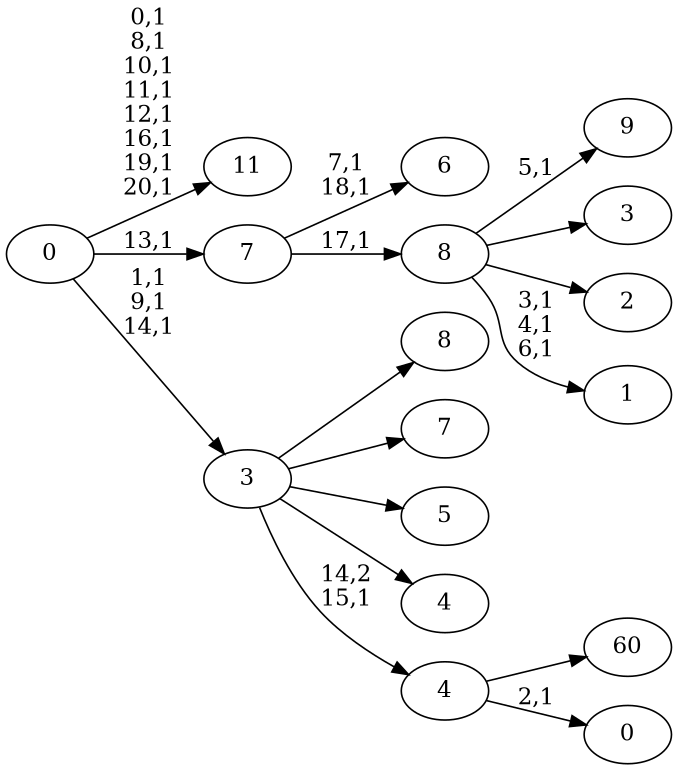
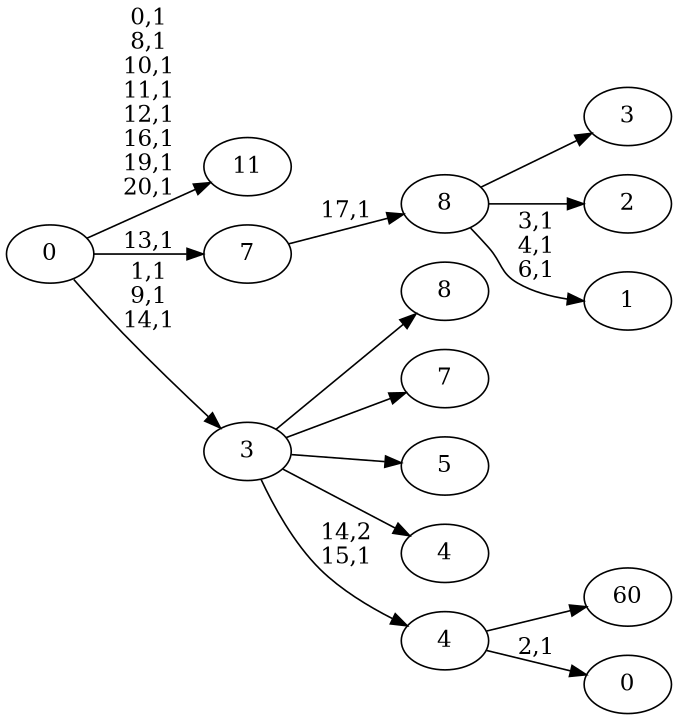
node "9": removed
node "6": removed
